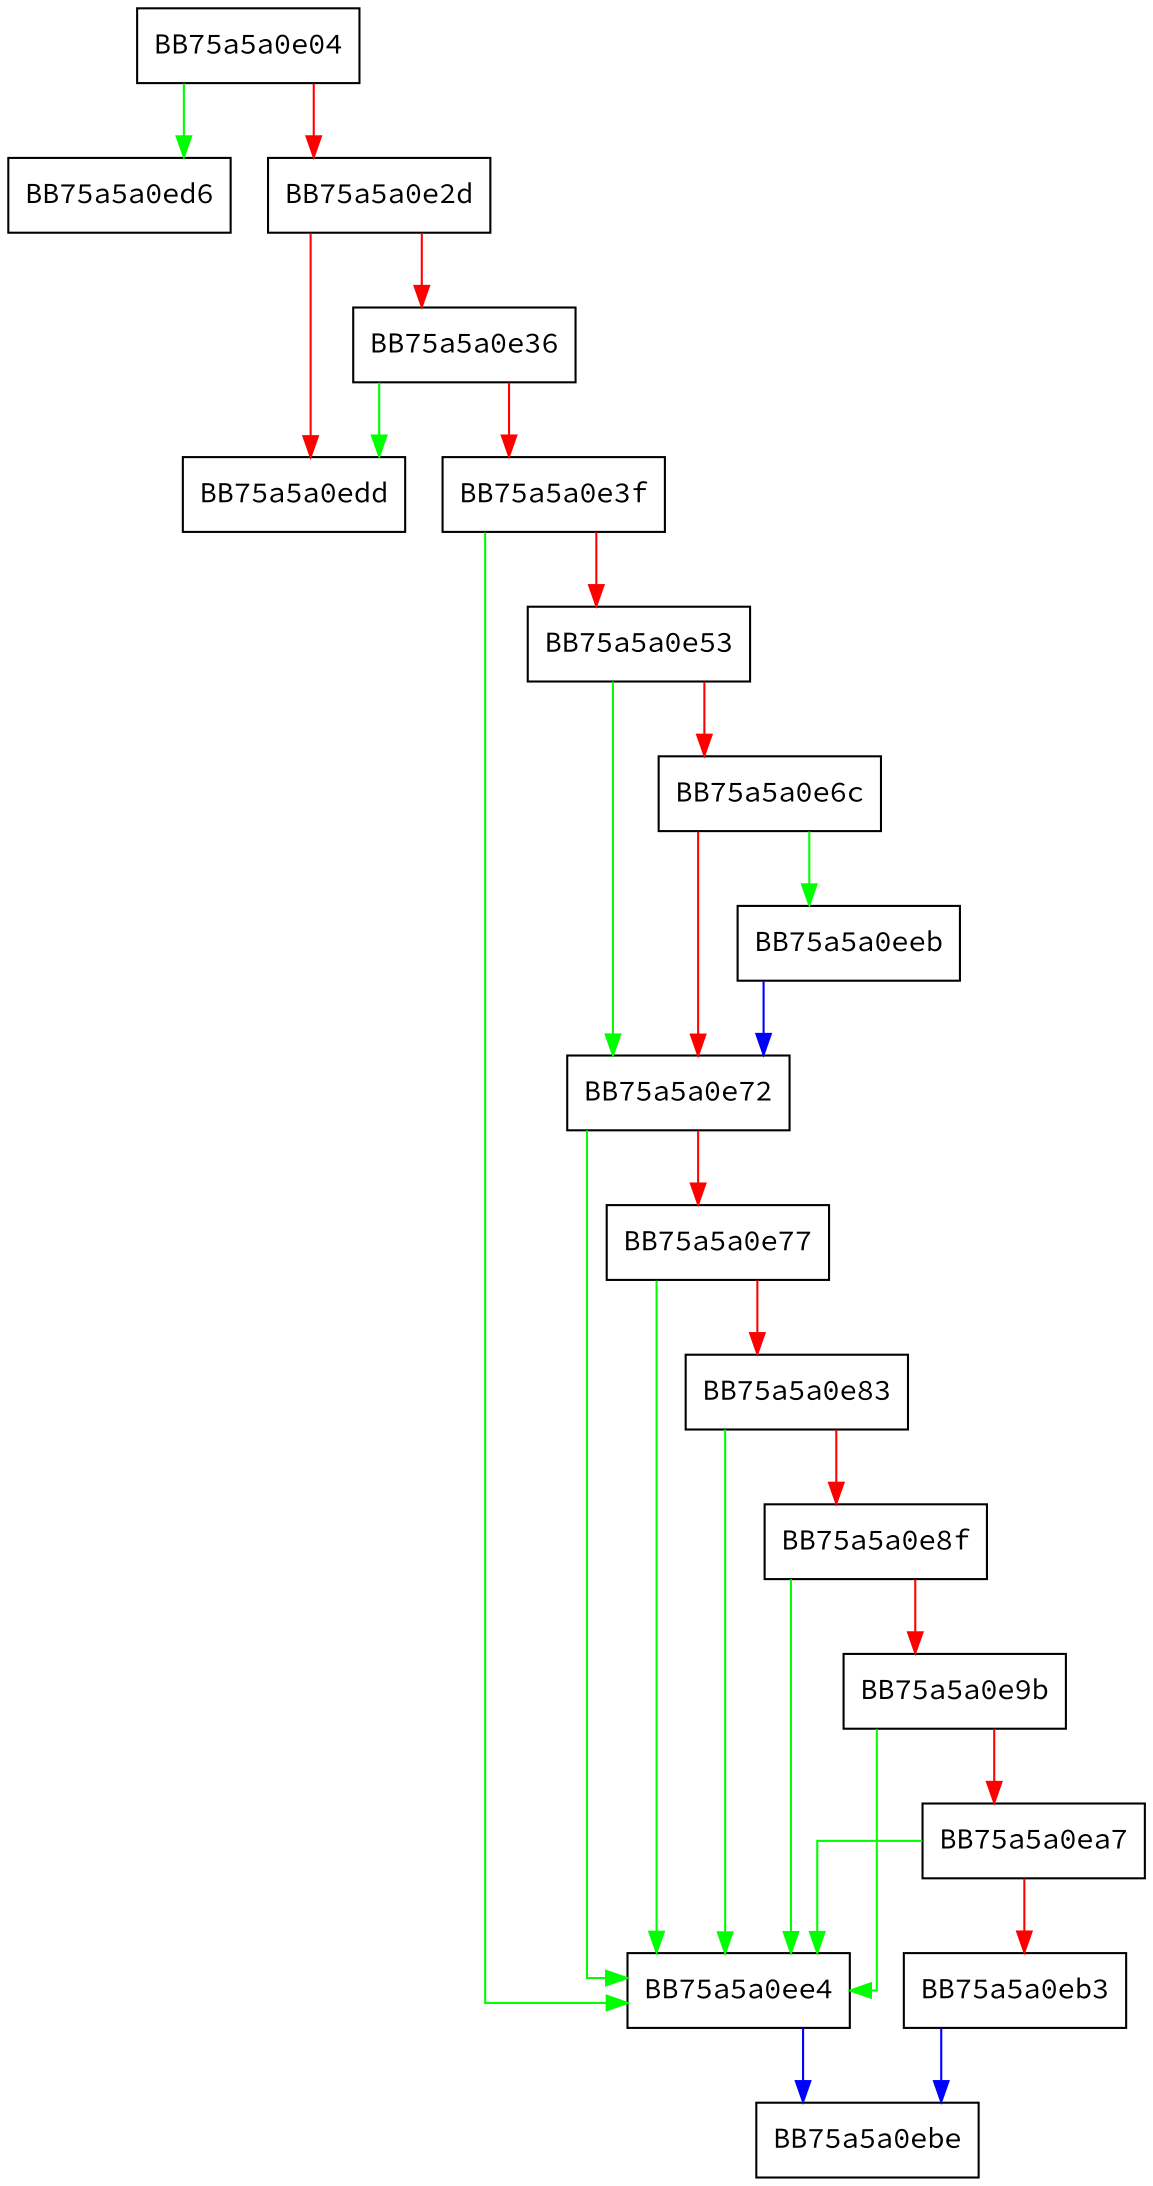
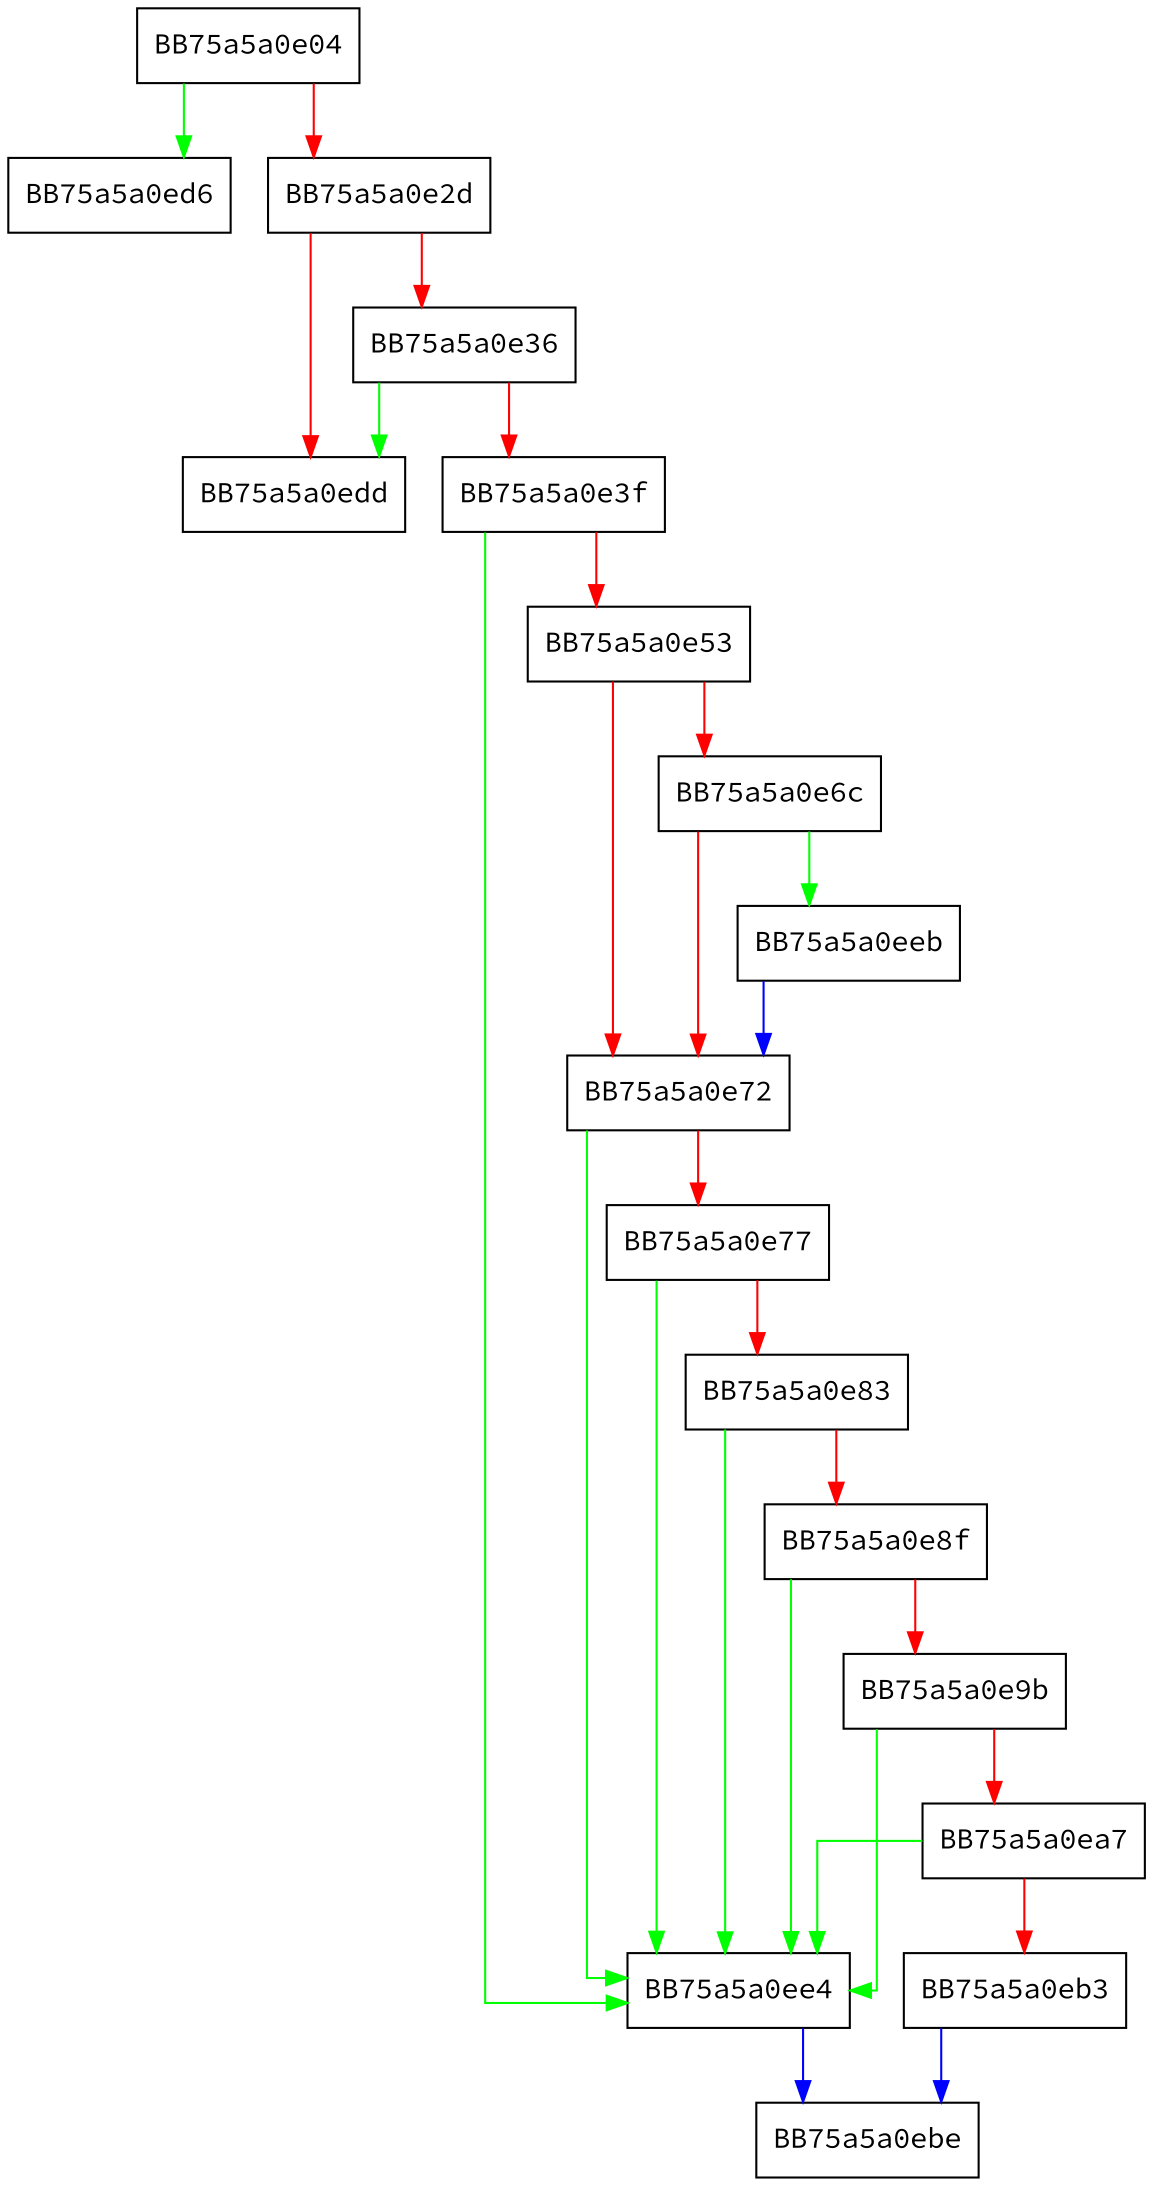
edge "BB75a5a0e53" -> "BB75a5a0e72": color green -> red
